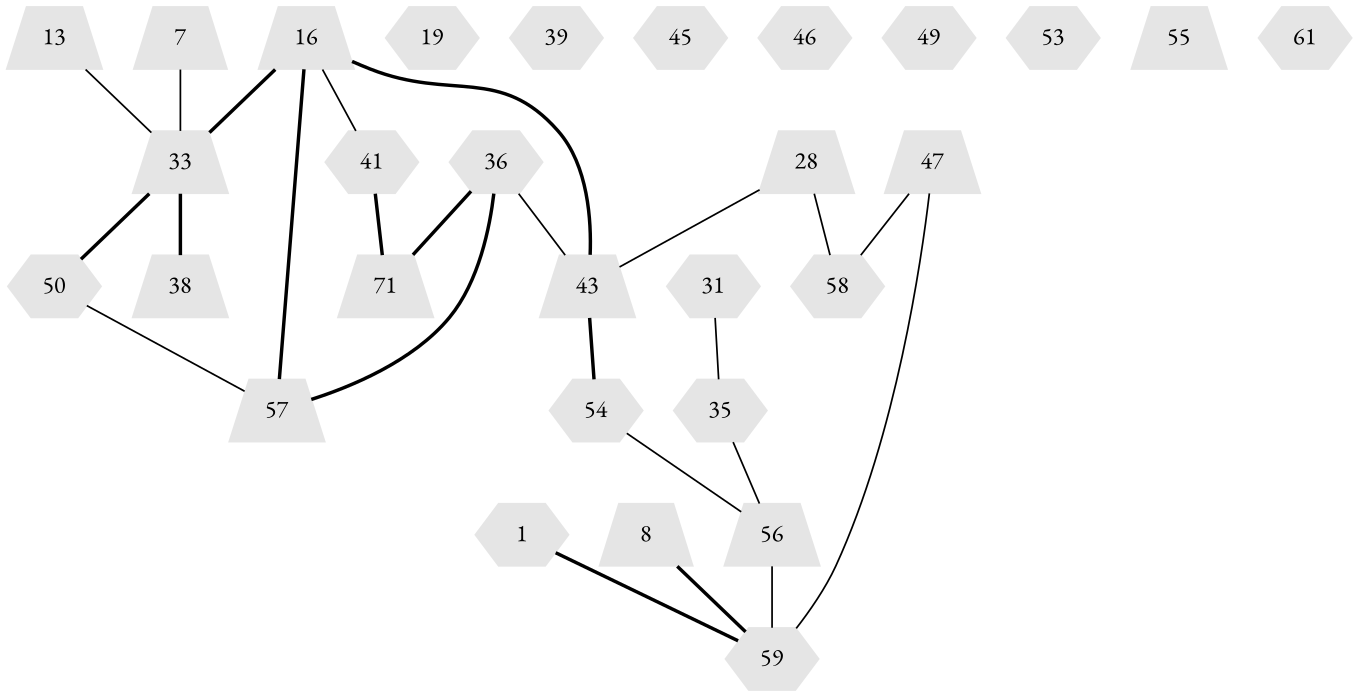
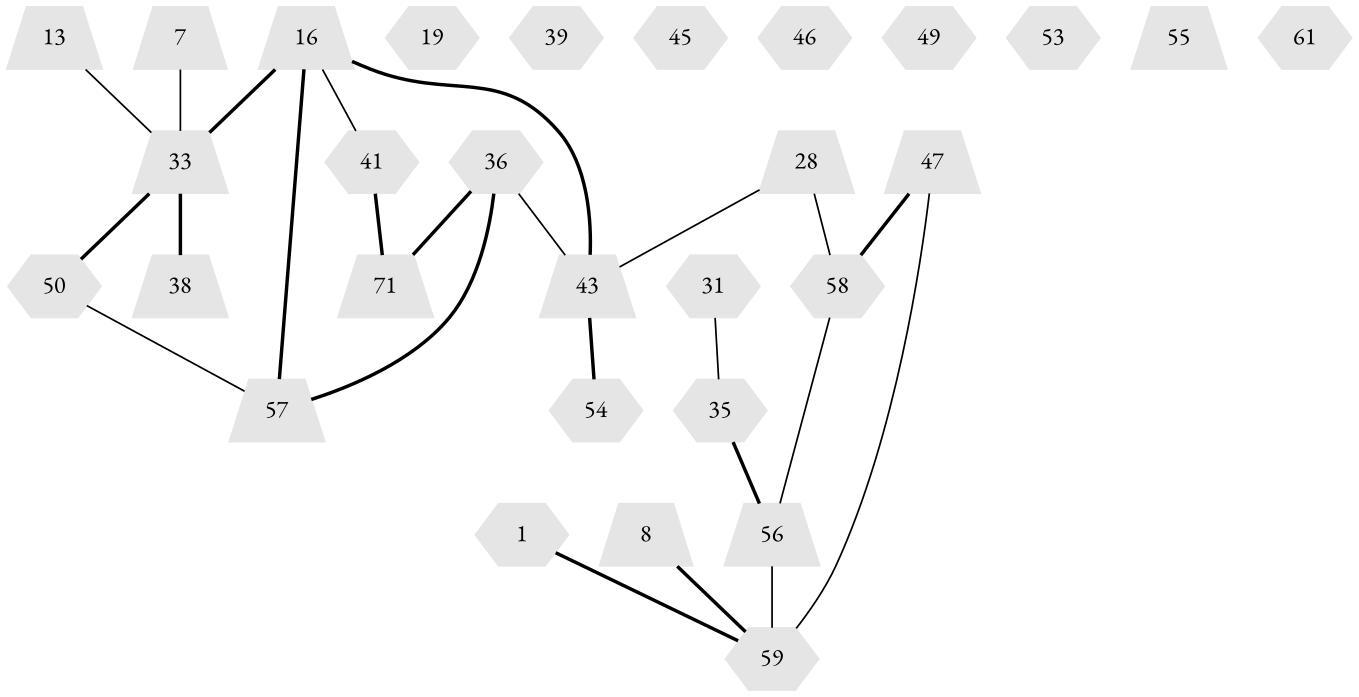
edge "47" -- "58": style solid -> bold
edge "54" -- "56": now "58" -- "56"
edge "35" -- "56": style solid -> bold
